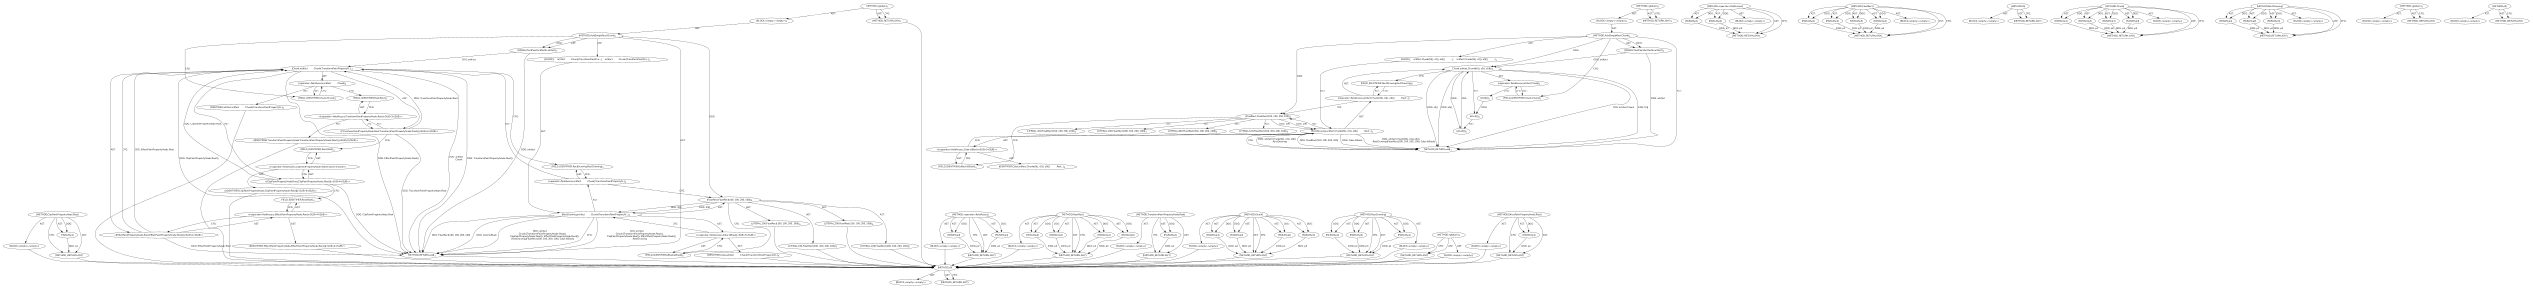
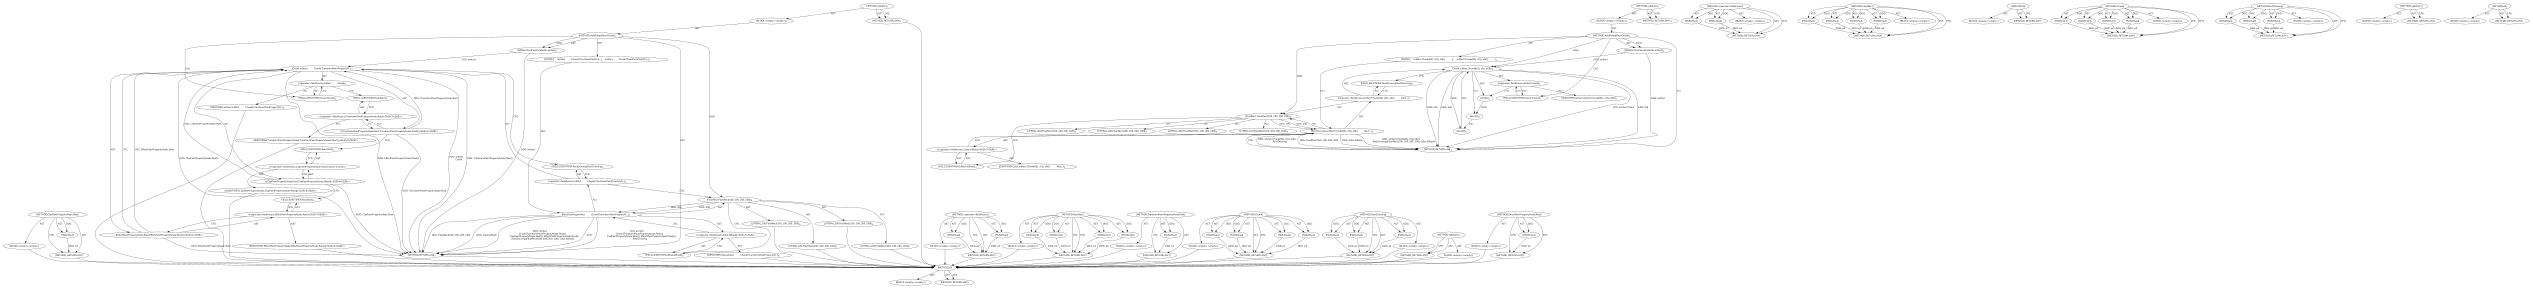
edge "(Chunk,artifact.Chunk(t0(), c0(), e0()))" -> "(t0,t0())": added, label "AST:"
node "(IDENTIFIER,artifact,artifact.Chunk(t0(), c0(), e0()))": added
